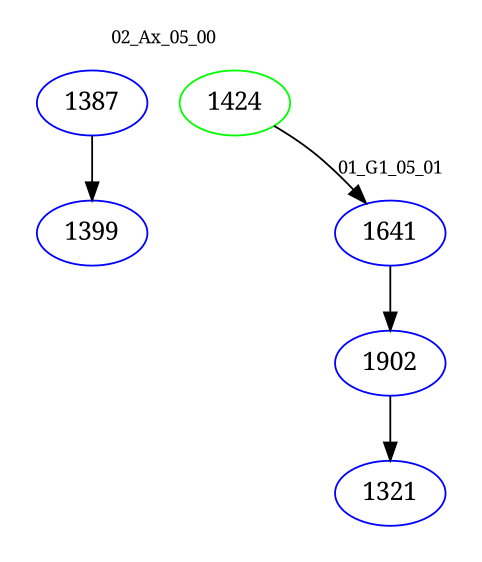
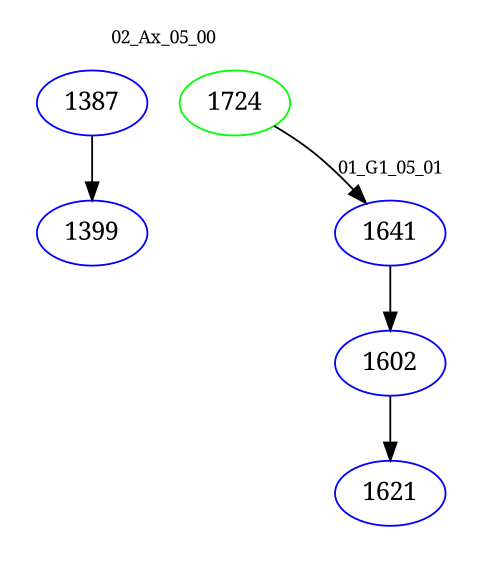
node "1424": label "1424" -> "1724"
node "1902": label "1902" -> "1602"
node "1321": label "1321" -> "1621"
